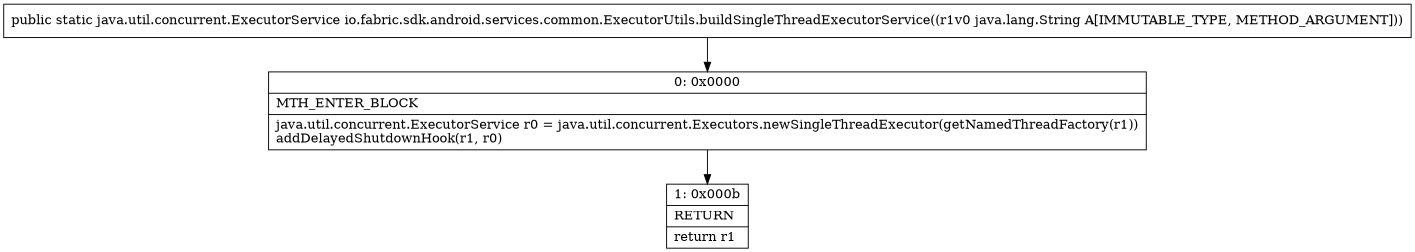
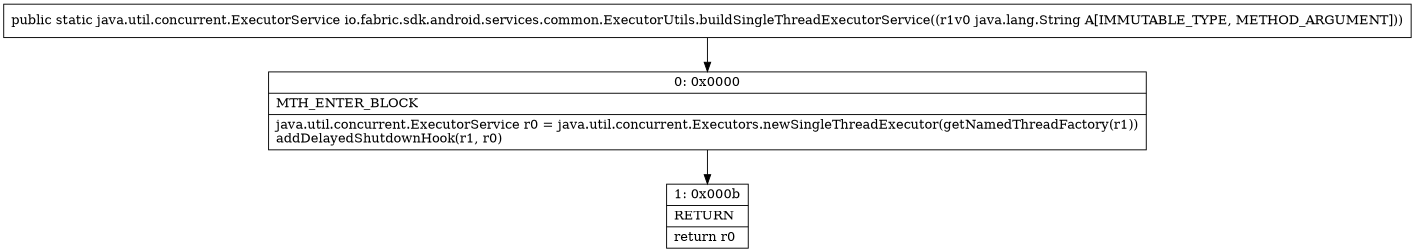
node "1: 0x000b": text "return r1" -> "return r0"
